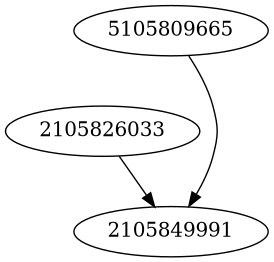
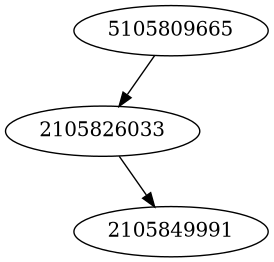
edge "5105809665" -> "2105849991": now "5105809665" -> "2105826033"
